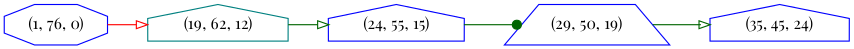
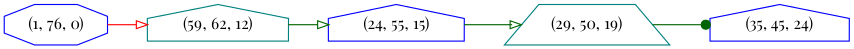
node "(19, 62, 12)": label "(19, 62, 12)" -> "(59, 62, 12)"
edge "(24, 55, 15)" -> "(29, 50, 19)": arrowhead dot -> onormal
node "(29, 50, 19)": color blue -> teal
edge "(29, 50, 19)" -> "(35, 45, 24)": arrowhead onormal -> dot
